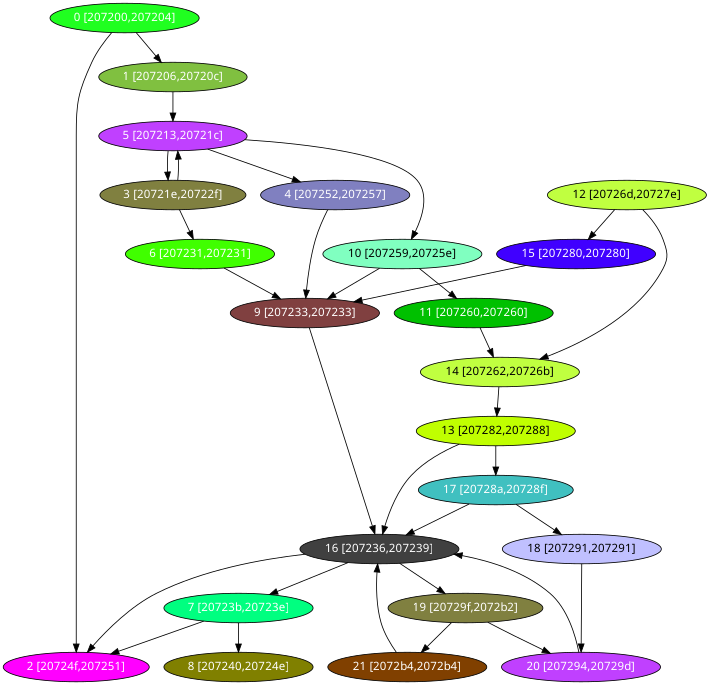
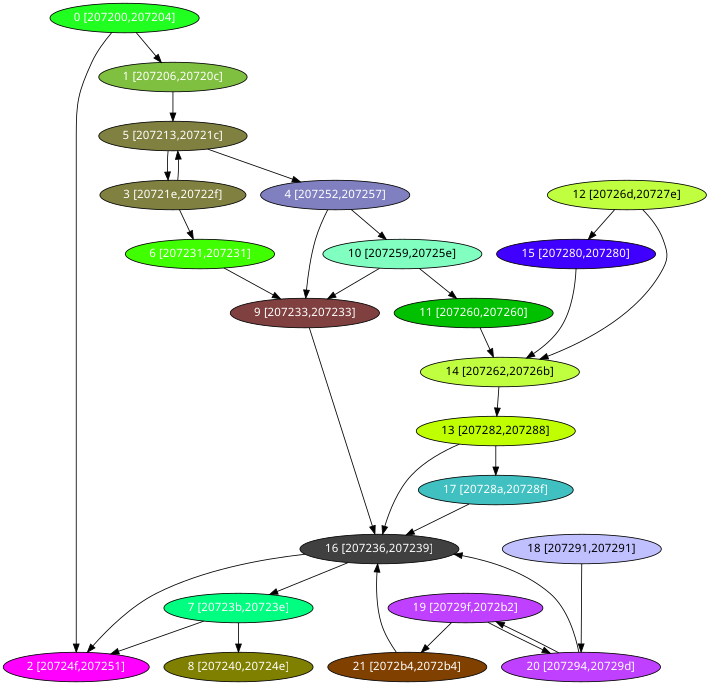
node "5 [207213,20721c]": fillcolor #c040ff -> #808040
edge "5 [207213,20721c]" -> "10 [207259,20725e]": now "4 [207252,207257]" -> "10 [207259,20725e]"
edge "15 [207280,207280]" -> "9 [207233,207233]": now "15 [207280,207280]" -> "14 [207262,20726b]"
edge "17 [20728a,20728f]" -> "18 [207291,207291]": removed
edge "16 [207236,207239]" -> "19 [20729f,2072b2]": now "20 [207294,20729d]" -> "19 [20729f,2072b2]"
node "19 [20729f,2072b2]": fillcolor #808040 -> #c040ff
